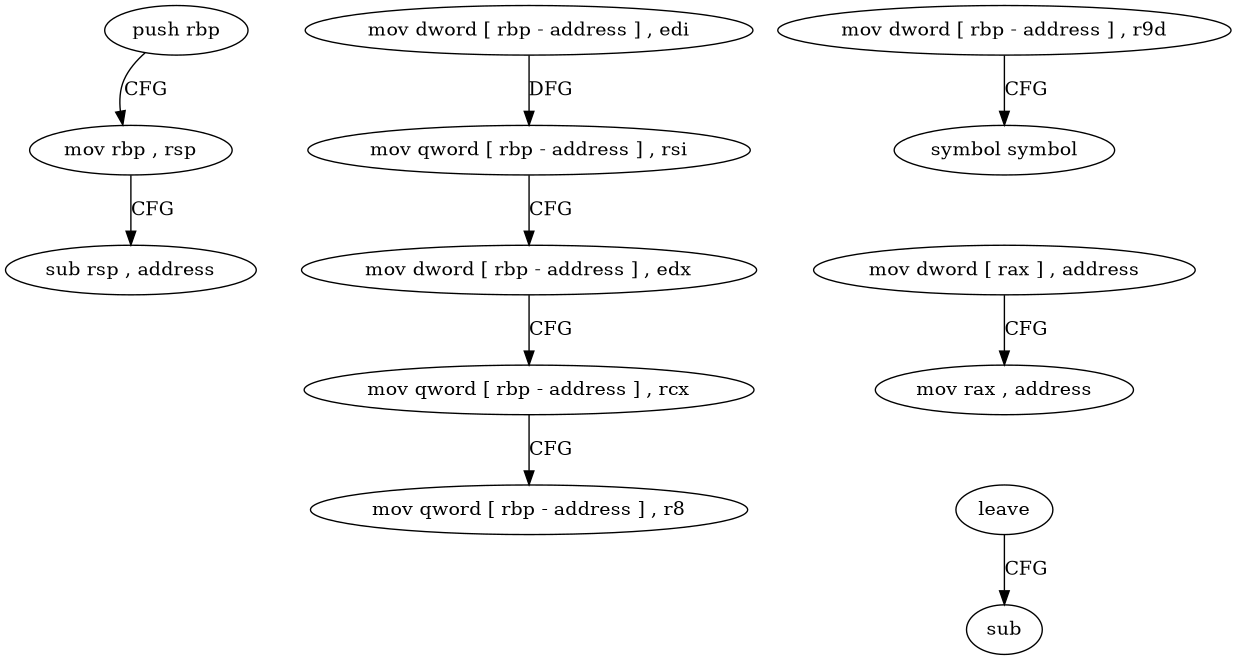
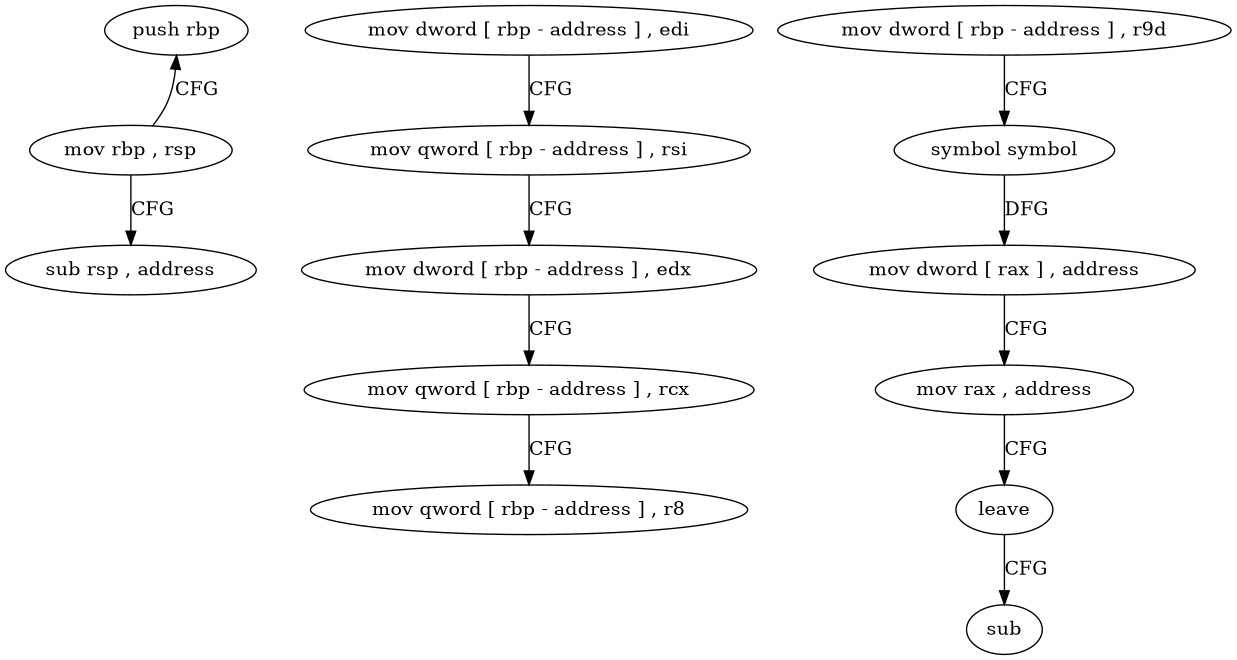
edge "push rbp" -> "mov rbp , rsp": reversed
edge "mov dword [ rbp - address ] , edi" -> "mov qword [ rbp - address ] , rsi": label "DFG" -> "CFG"
edge "symbol symbol" -> "mov dword [ rax ] , address": added, label "DFG"
edge "mov rax , address" -> "leave": added, label "CFG"
